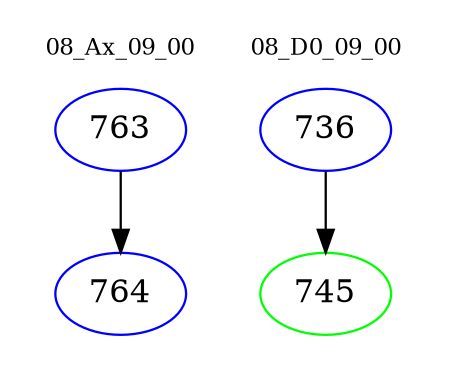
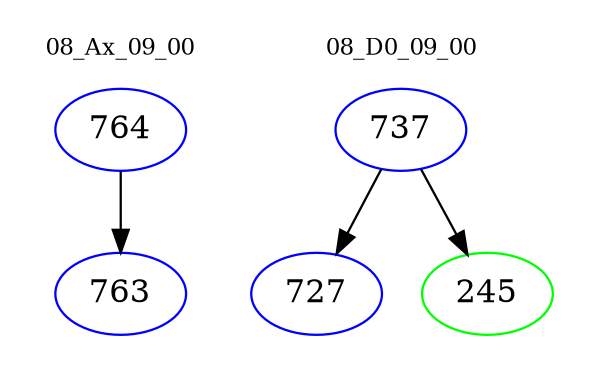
node "736": label "736" -> "737"
edge "763" -> "764": reversed
node "727": added
node "745": label "745" -> "245"
